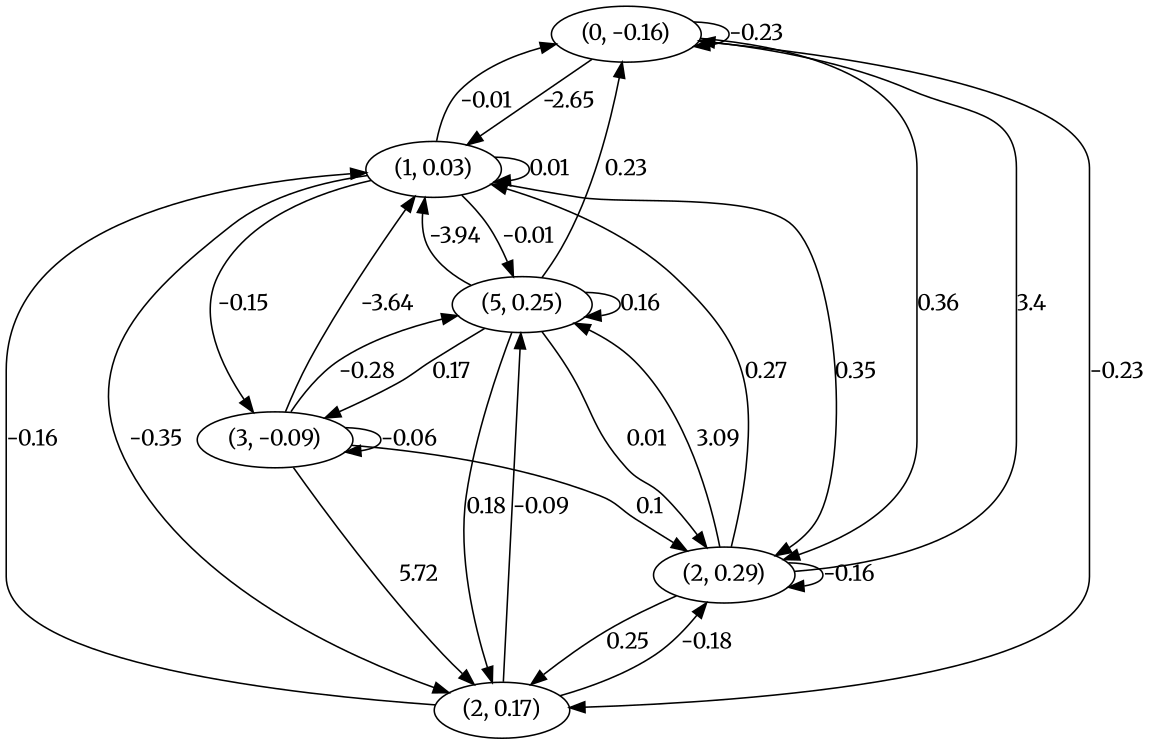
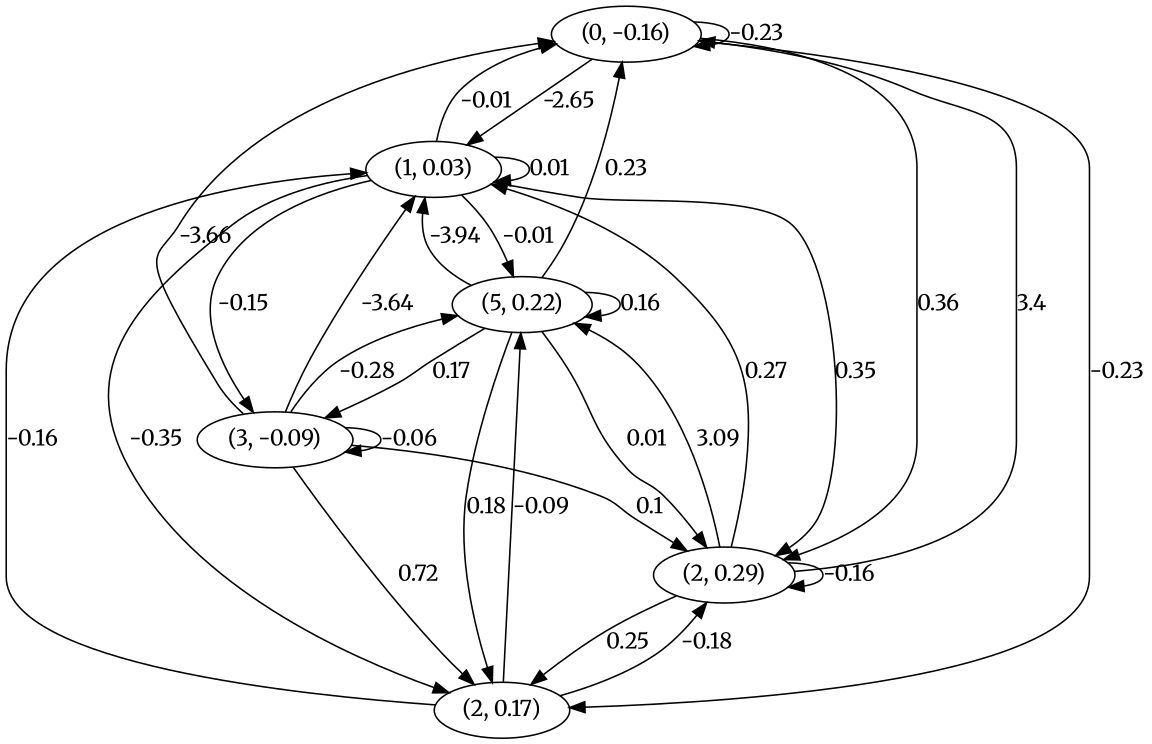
edge "(3, -0.09)" -> "(0, -0.16)": added, label "-3.66"
node "(5, 0.25)": label "(5, 0.25)" -> "(5, 0.22)"
edge "(3, -0.09)" -> "(2, 0.17)": label "5.72" -> "0.72"
